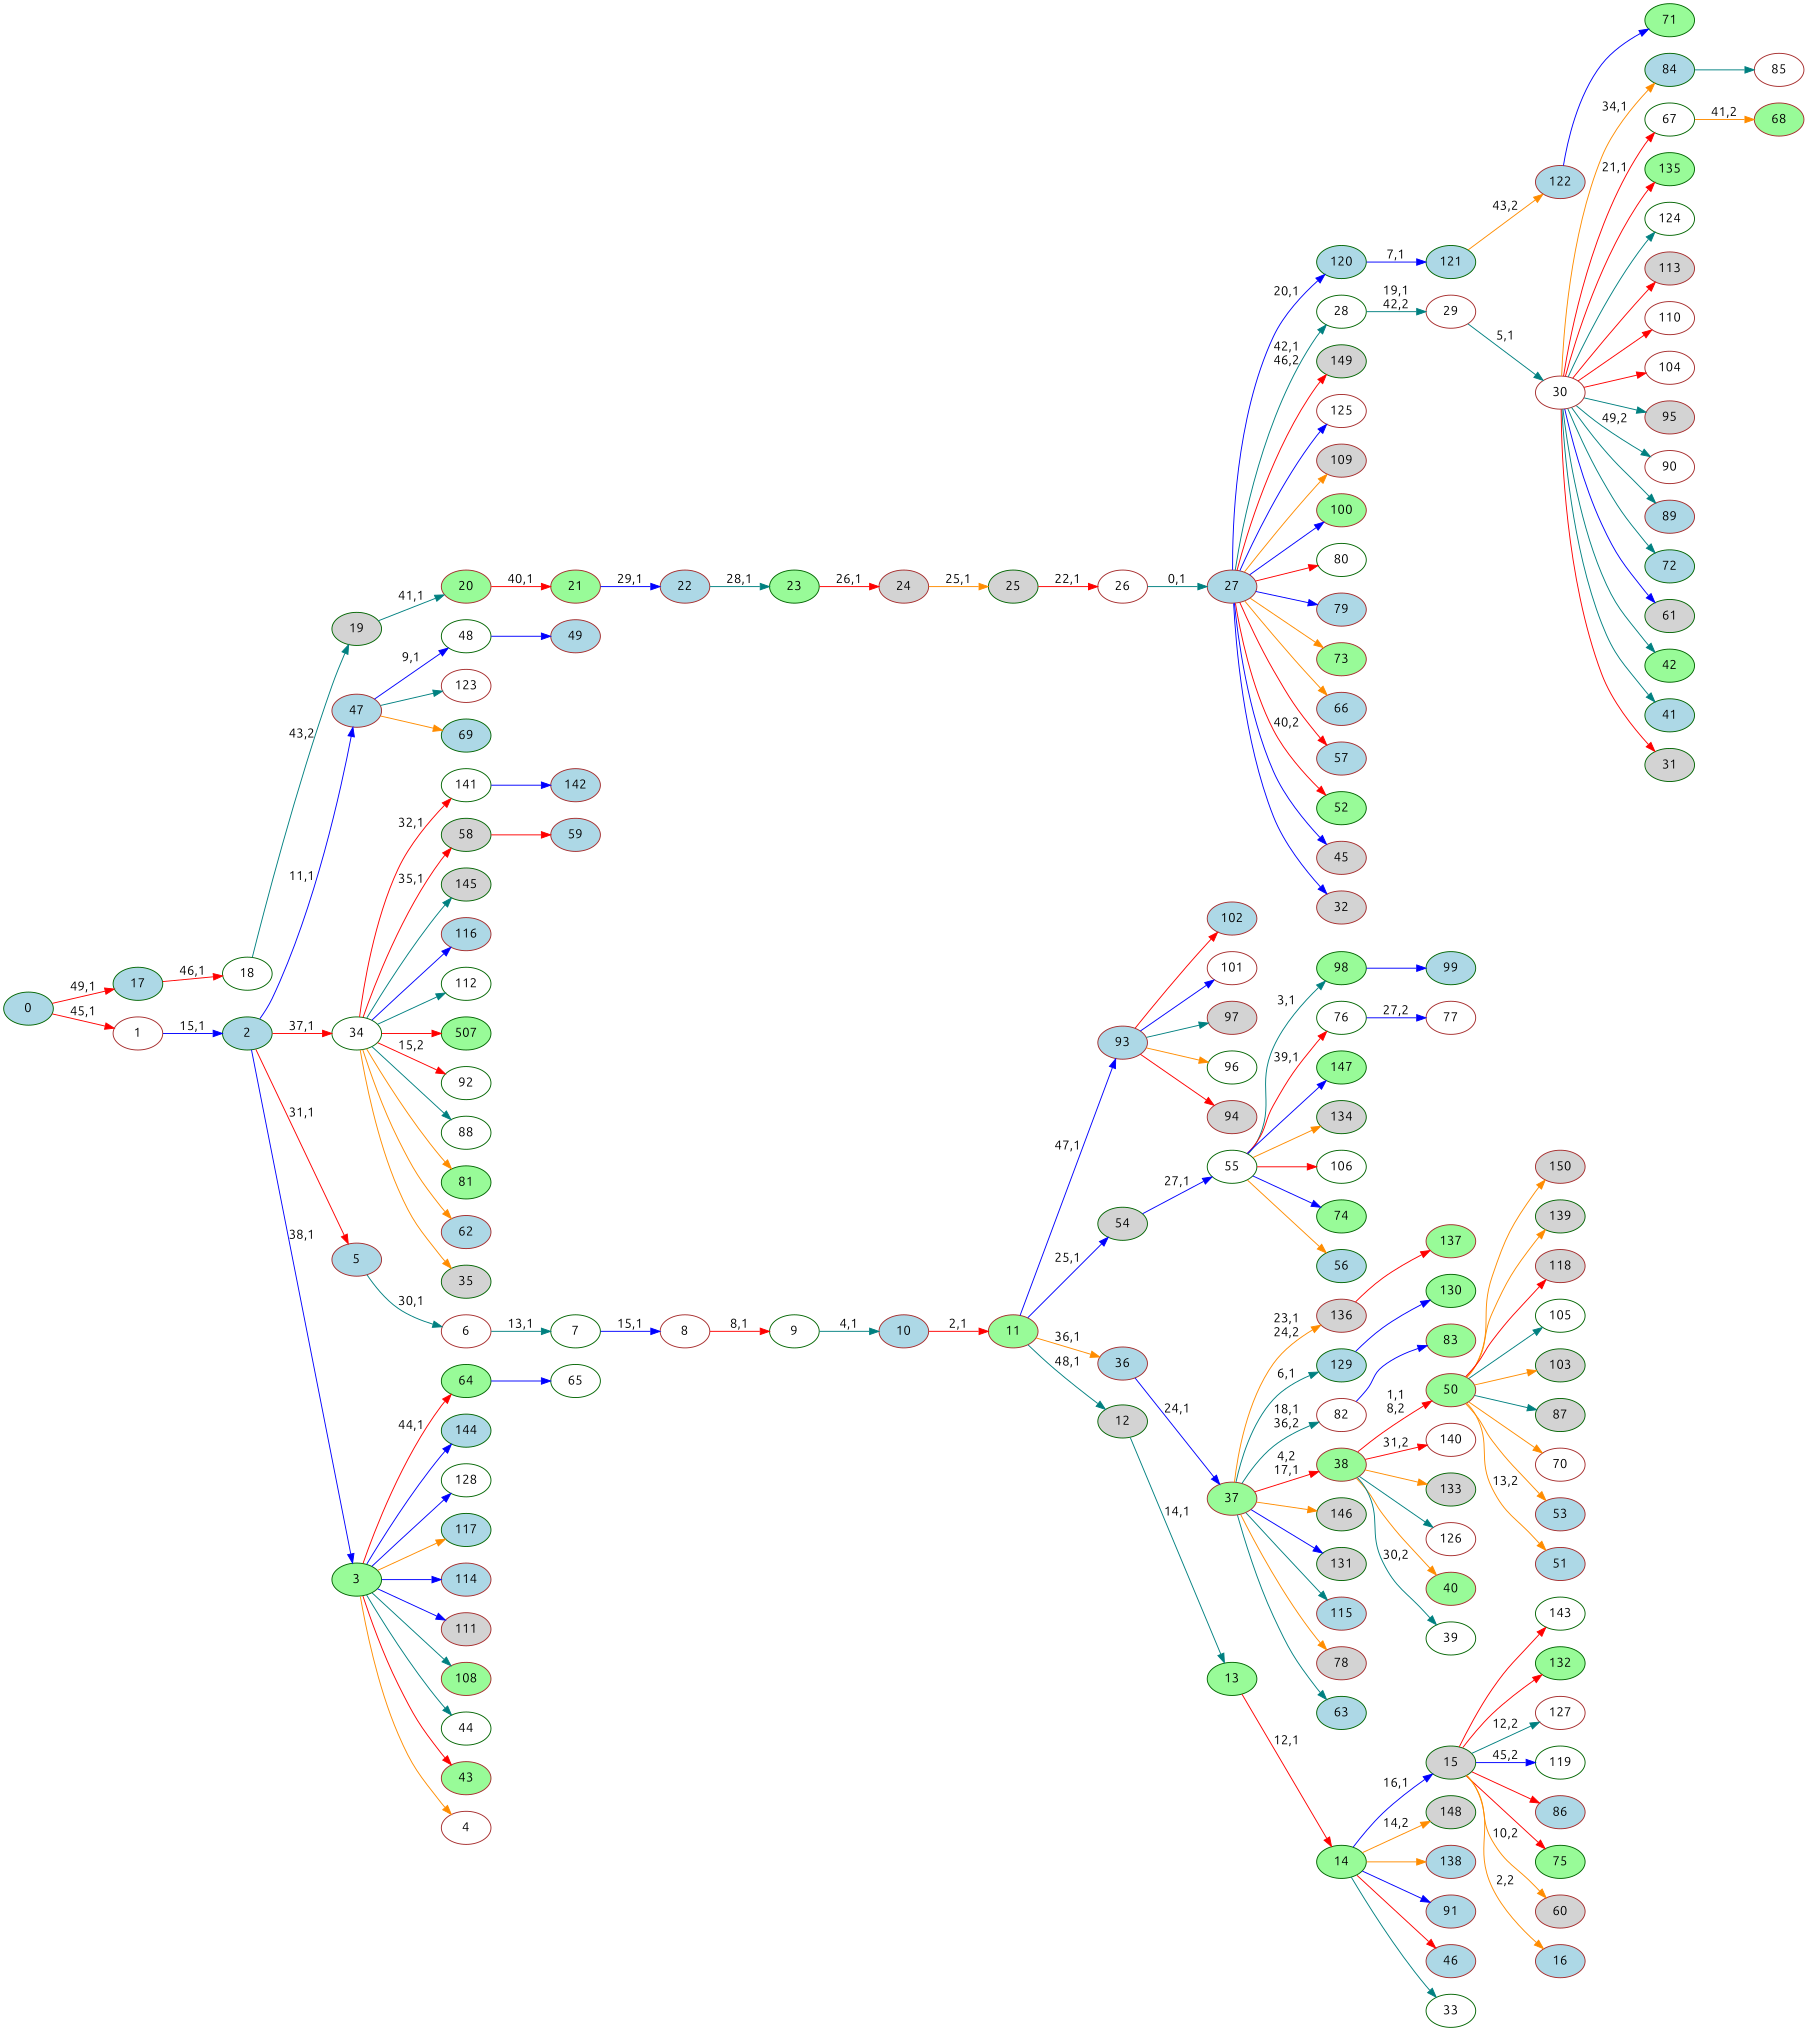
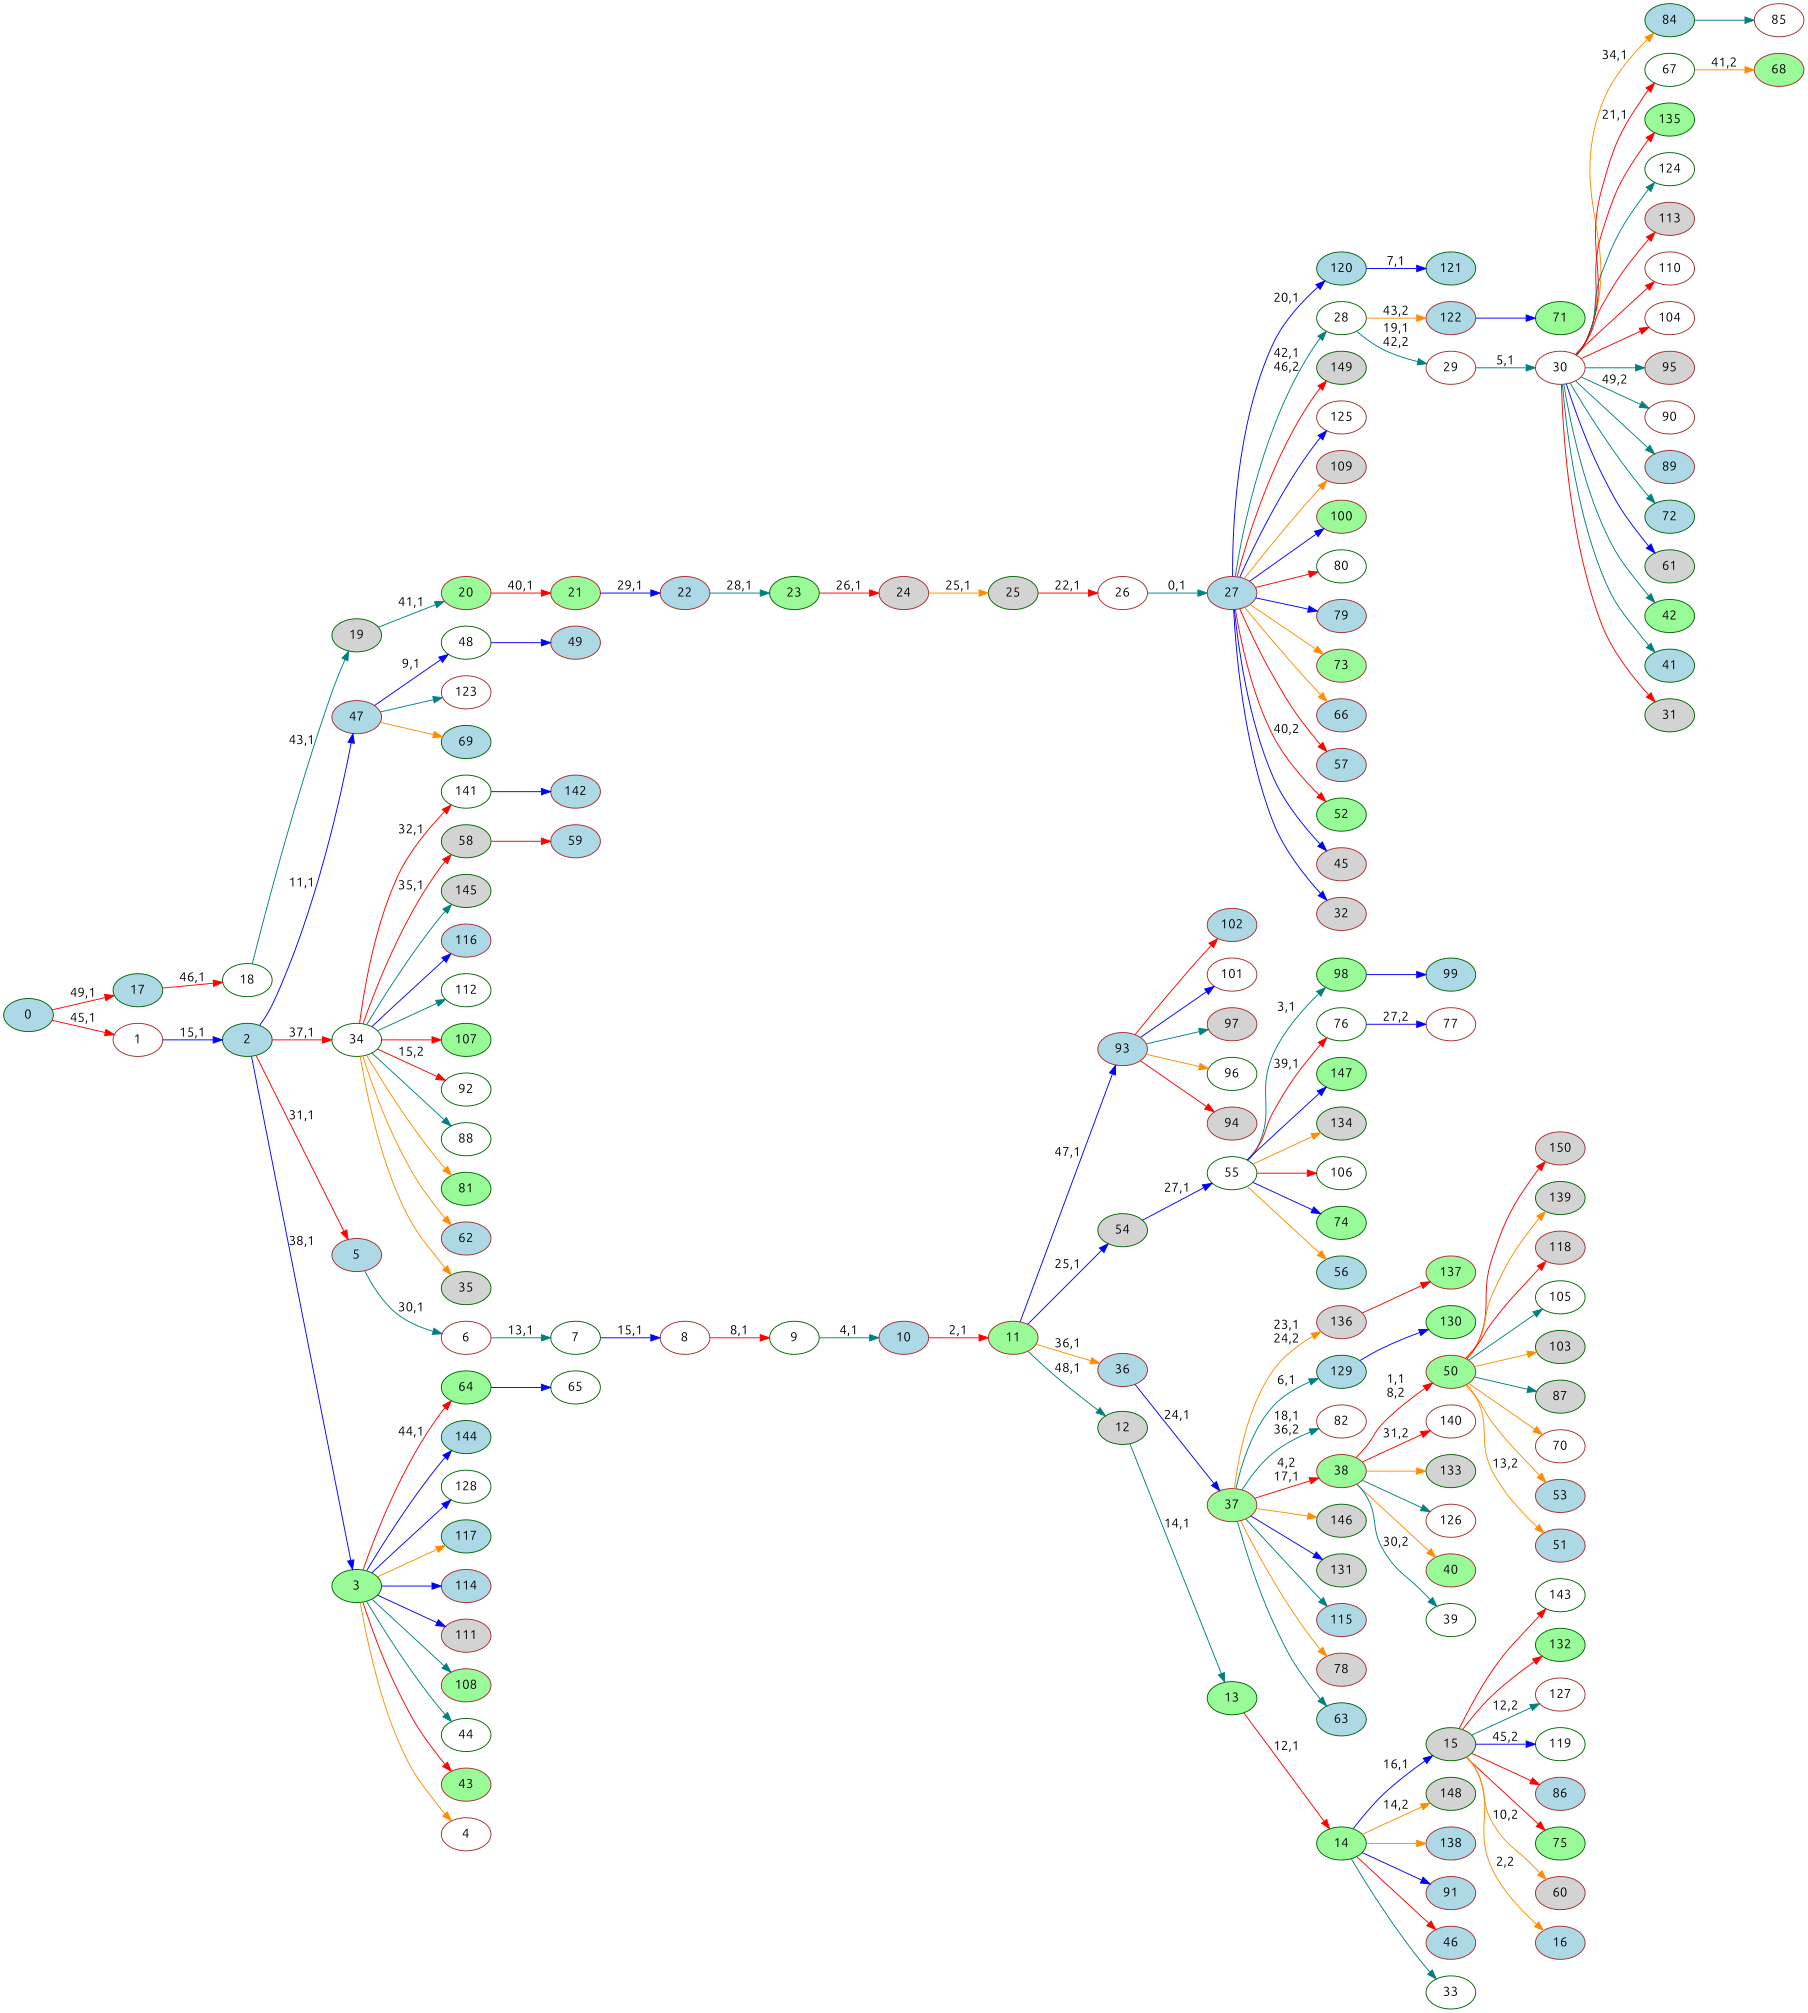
edge "121" -> "122": now "28" -> "122"
edge "18" -> "19": label "43,2" -> "43,1"
node "507": label "507" -> "107"
edge "50" -> "150": color darkorange -> red
node "83": removed
